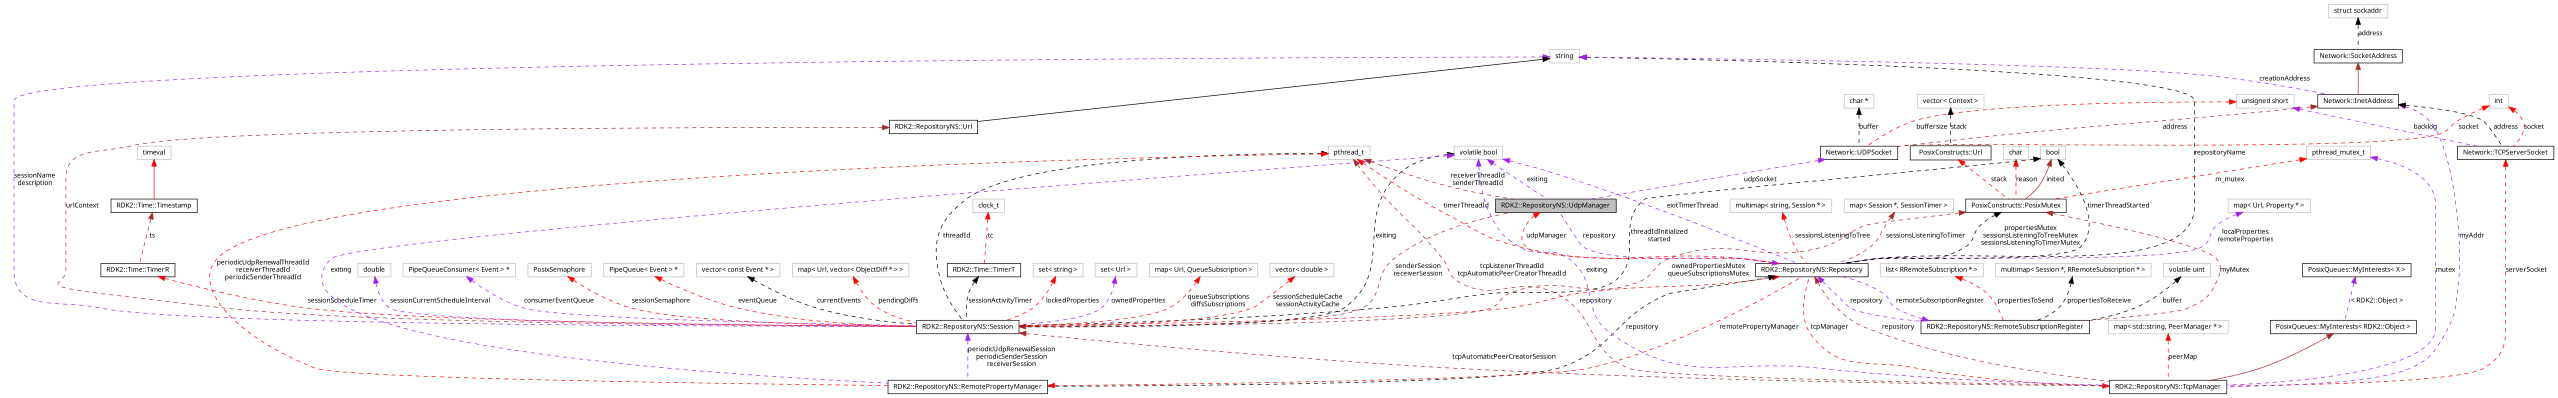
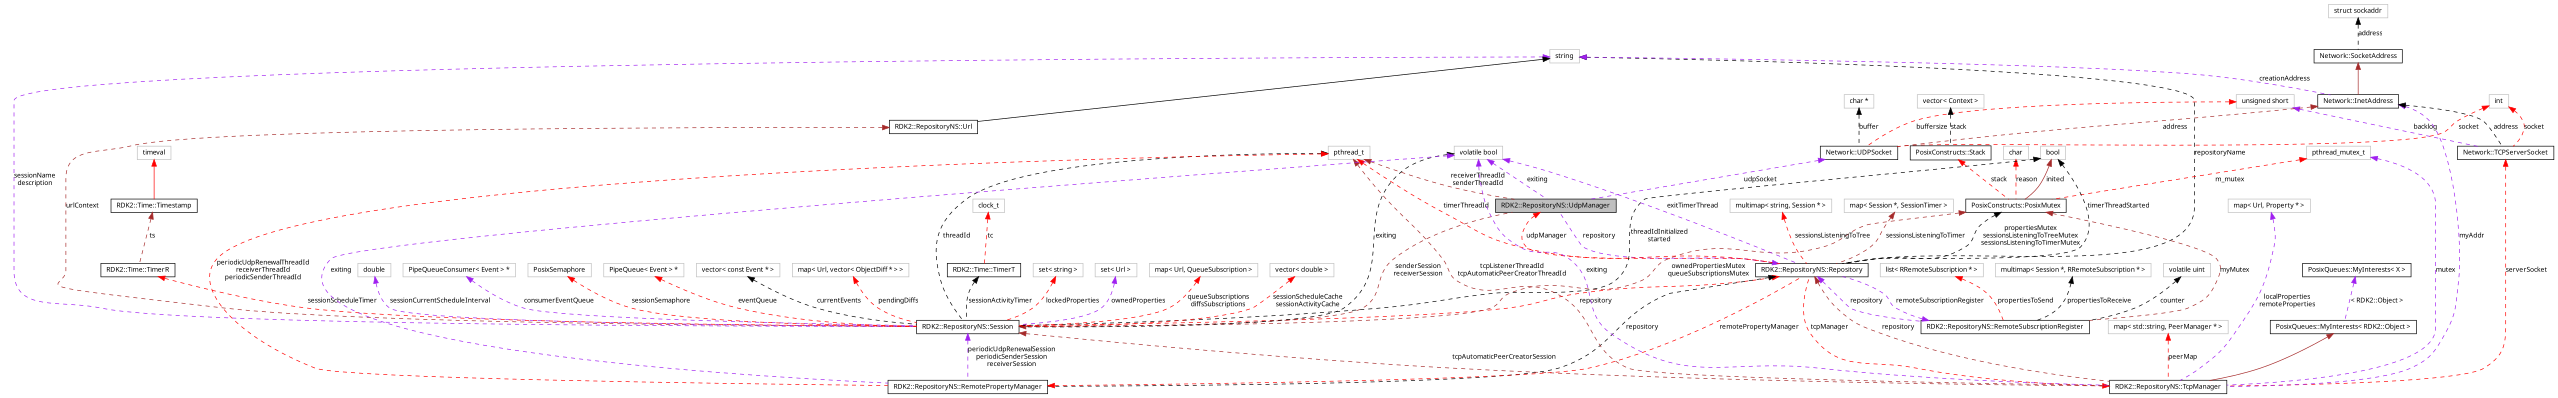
node "PosixConstructs::Url": label "PosixConstructs::Url" -> "PosixConstructs::Stack"
edge "RDK2::RepositoryNS::Repository" -> "map< Url, Property * >": now "RDK2::RepositoryNS::TcpManager" -> "map< Url, Property * >"
edge "RDK2::RepositoryNS::RemoteSubscriptionRegister" -> "volatile uint": label "buffer" -> "counter"
